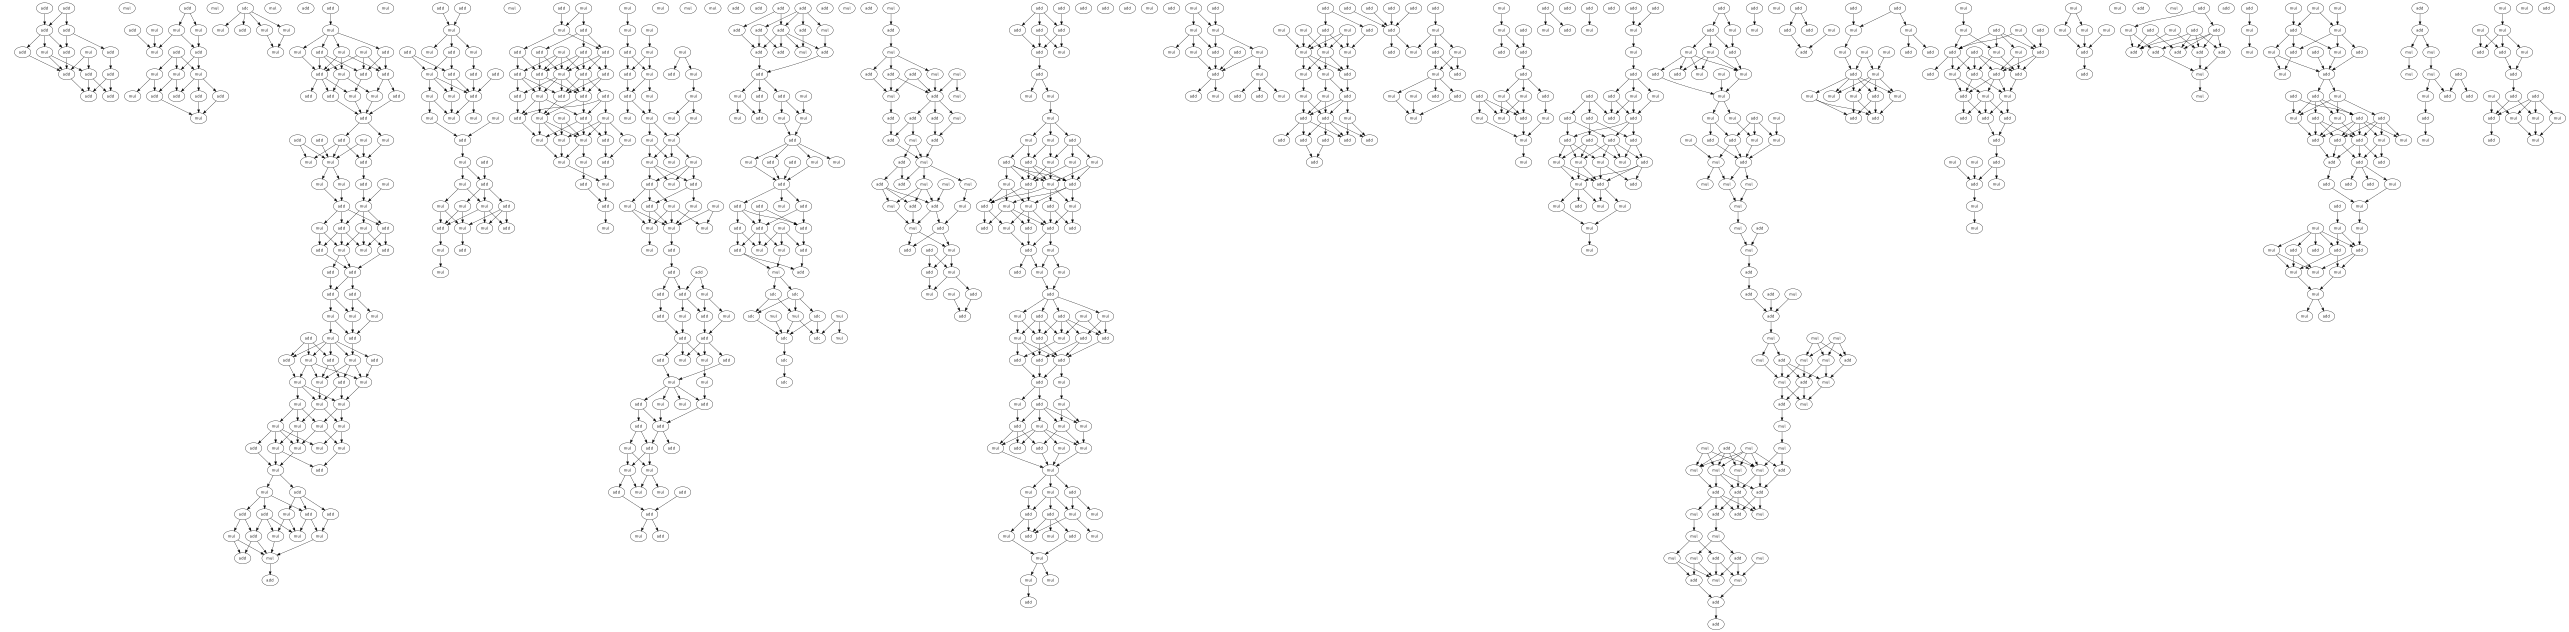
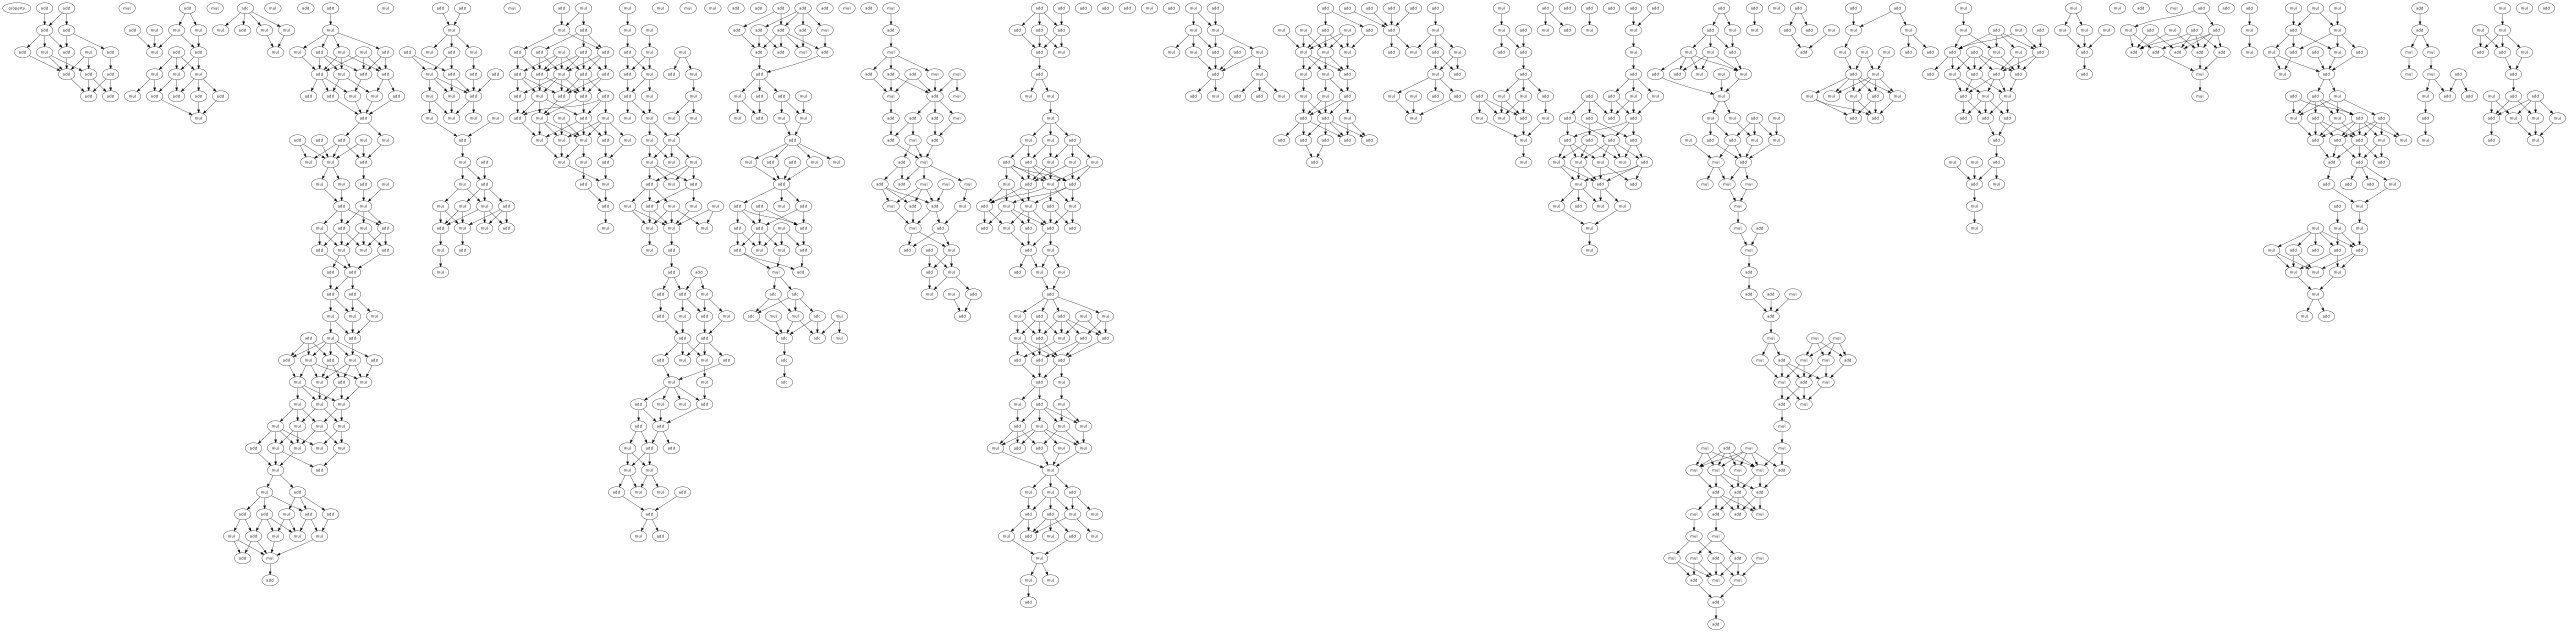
node "property": added
